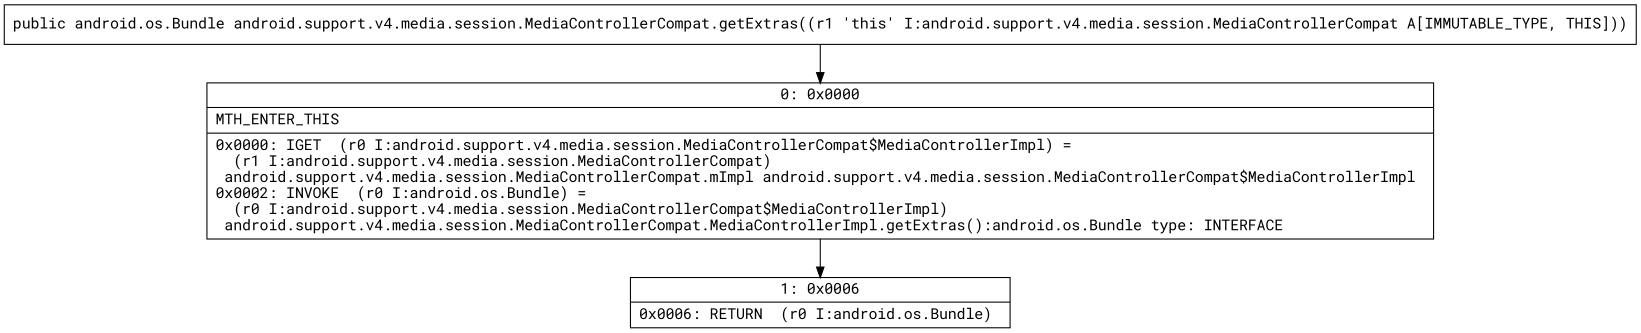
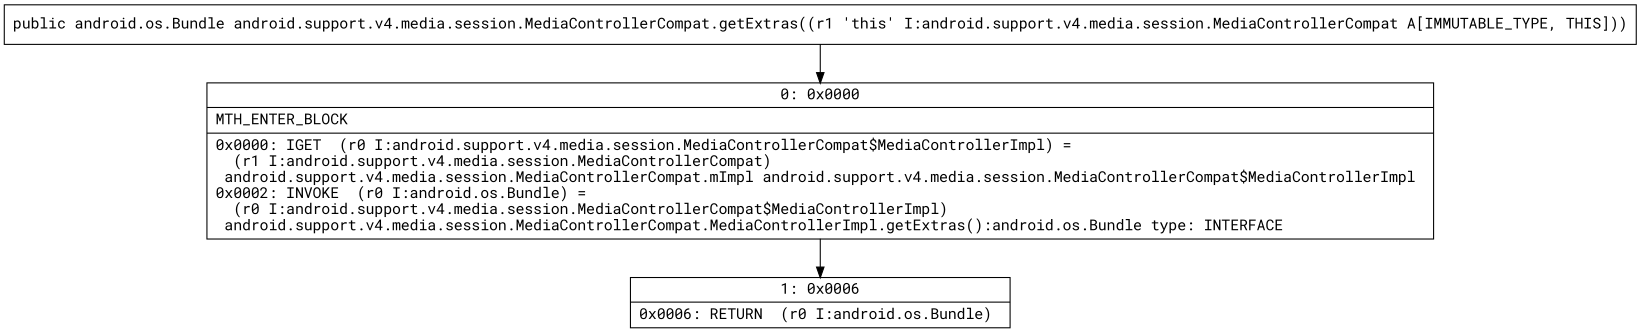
node "0: 0x0000": text "MTH_ENTER_THIS" -> "MTH_ENTER_BLOCK"
